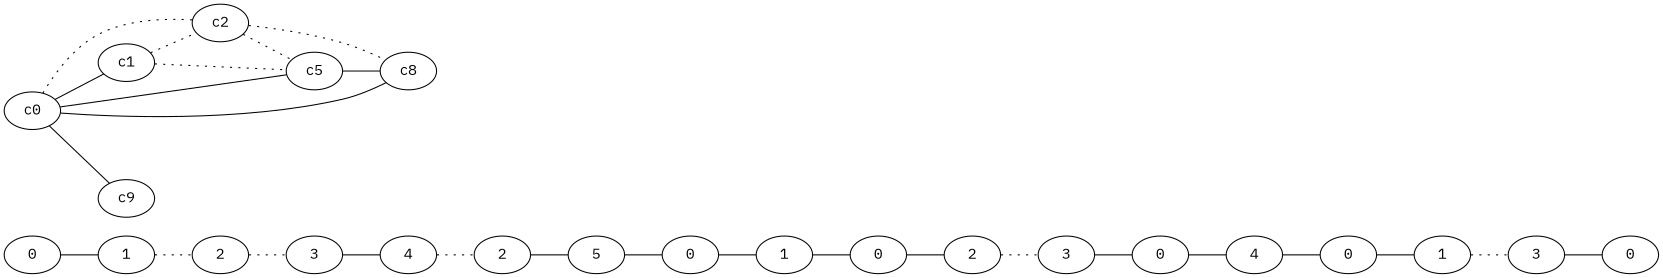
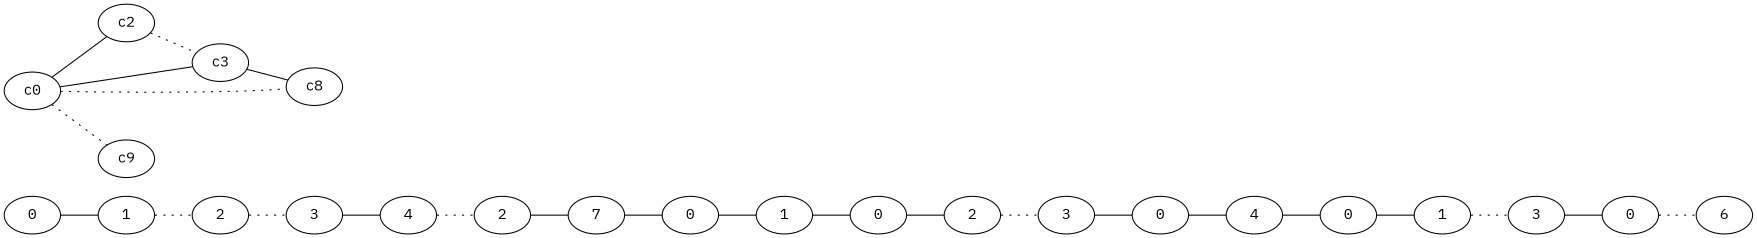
edge "c2" -- "c0": style dotted -> solid
edge "c2" -- "c8": removed
node "c1": removed
node "c5": label "c5" -> "c3"
edge "c8" -- "c0": style solid -> dotted
edge "c0" -- "c9": style solid -> dotted
node "6": added
node "5": label "5" -> "7"
